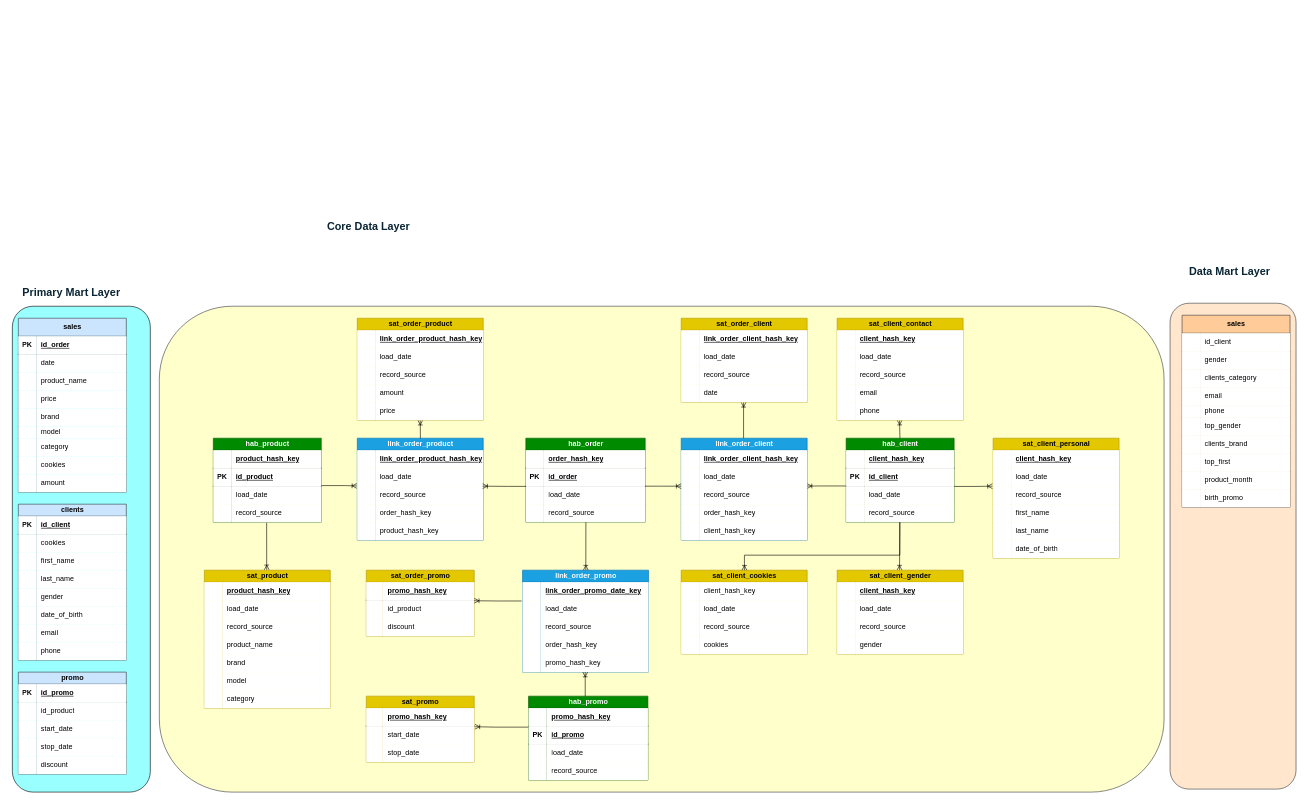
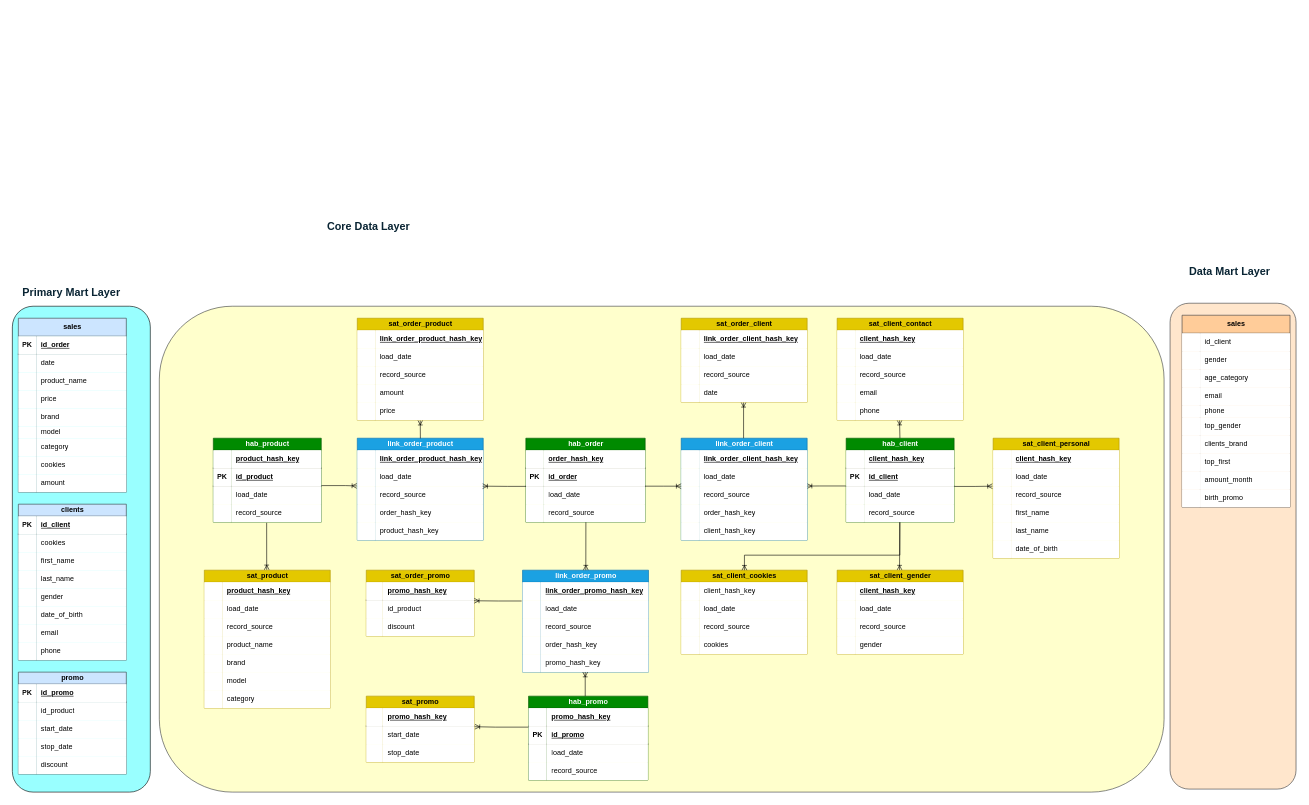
node "clients_category": label "clients_category" -> "age_category"
node "product_month": label "product_month" -> "amount_month"
node "link_order_promo_date_key": label "link_order_promo_date_key" -> "link_order_promo_hash_key"
